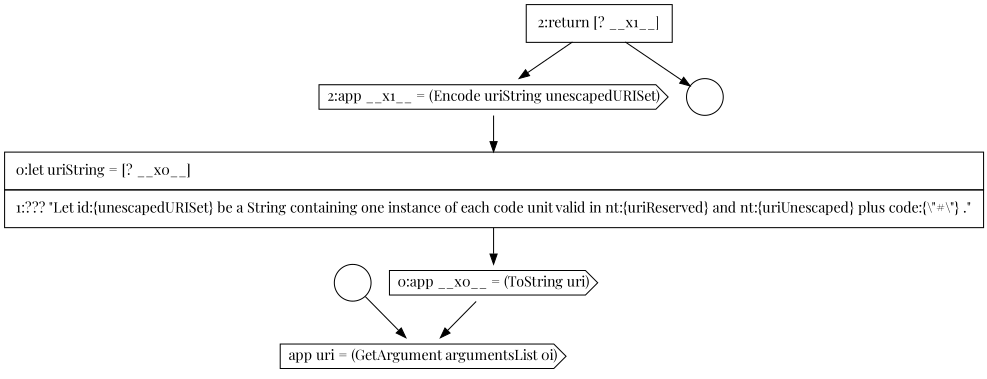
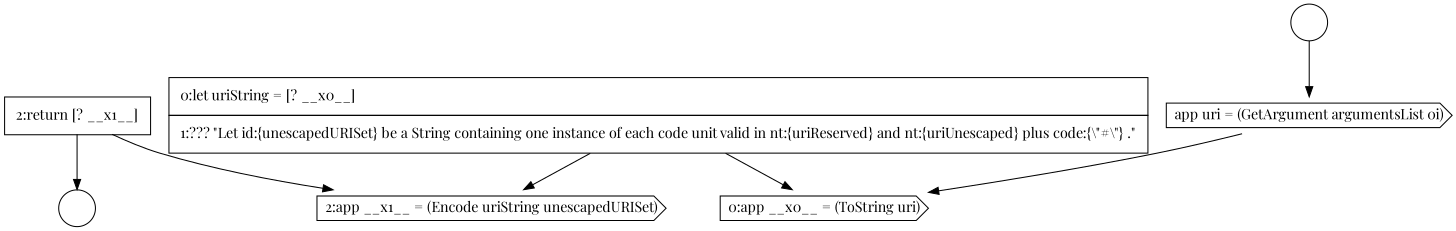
edge "2:app __x1__ = (Encode uriString unescapedURISet)" -> "0:let uriString = [? __x0__]": reversed
edge "0:app __x0__ = (ToString uri)" -> "app uri = (GetArgument argumentsList 0i)": reversed
